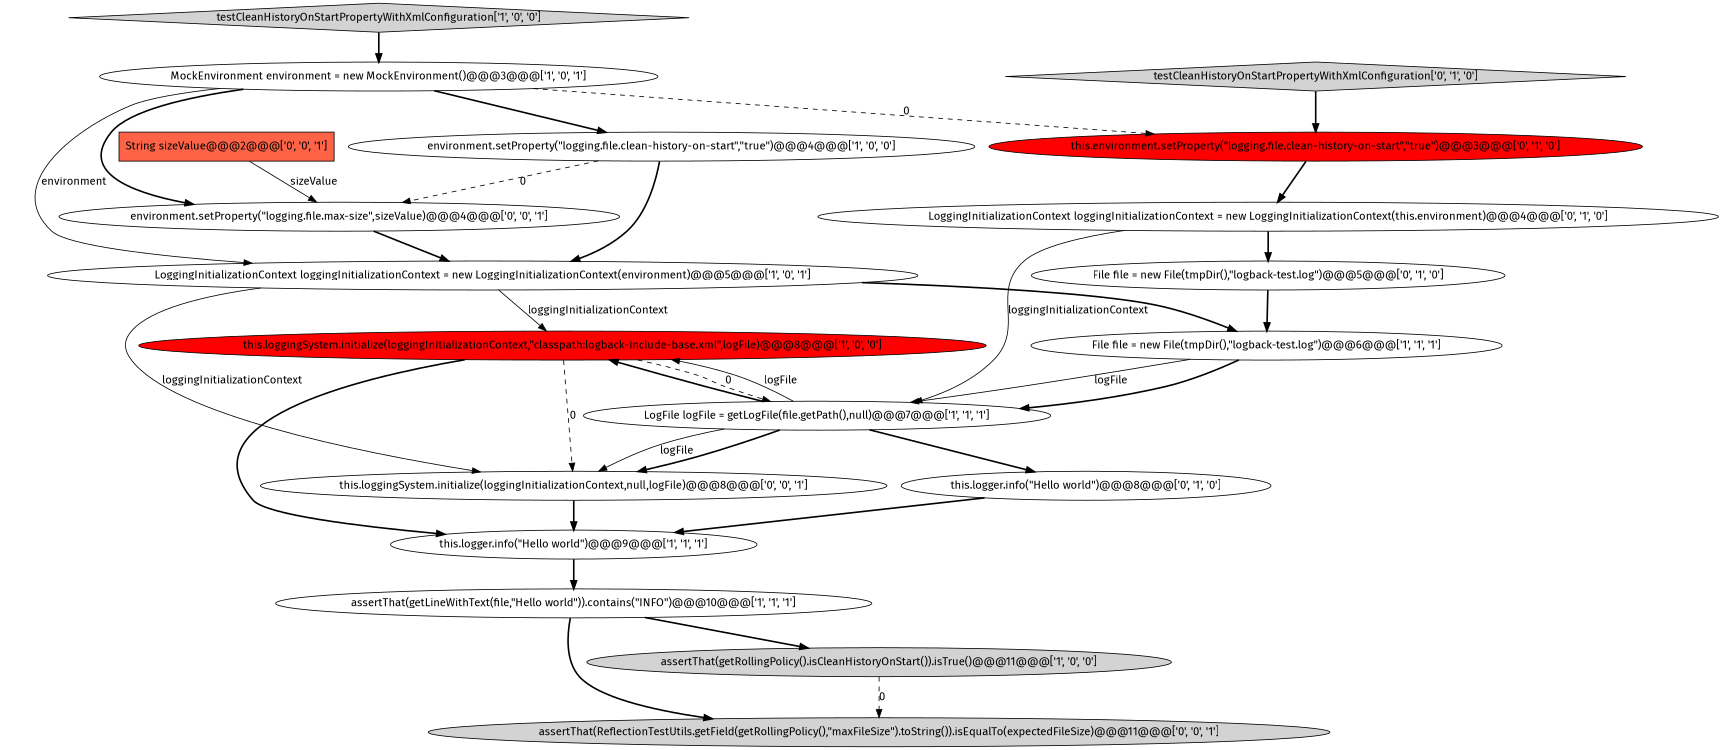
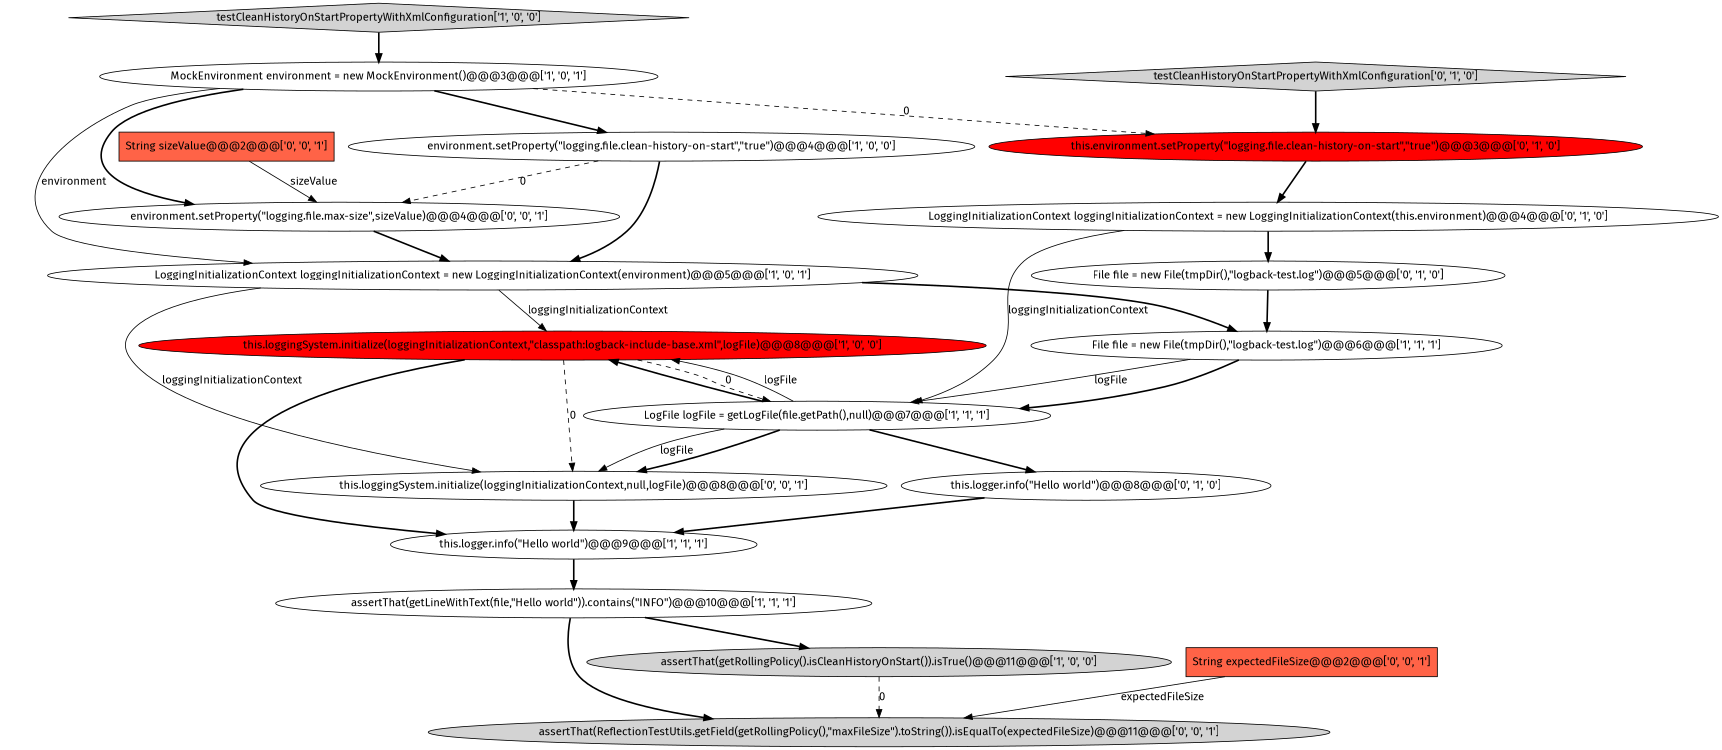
node "String expectedFileSize@@@2@@@['0', '0', '1']": added
